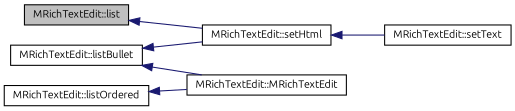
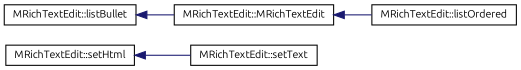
node "MRichTextEdit::list": removed
edge "MRichTextEdit::setHtml" -> "MRichTextEdit::listBullet": removed
edge "MRichTextEdit::MRichTextEdit" -> "MRichTextEdit::listOrdered": reversed
